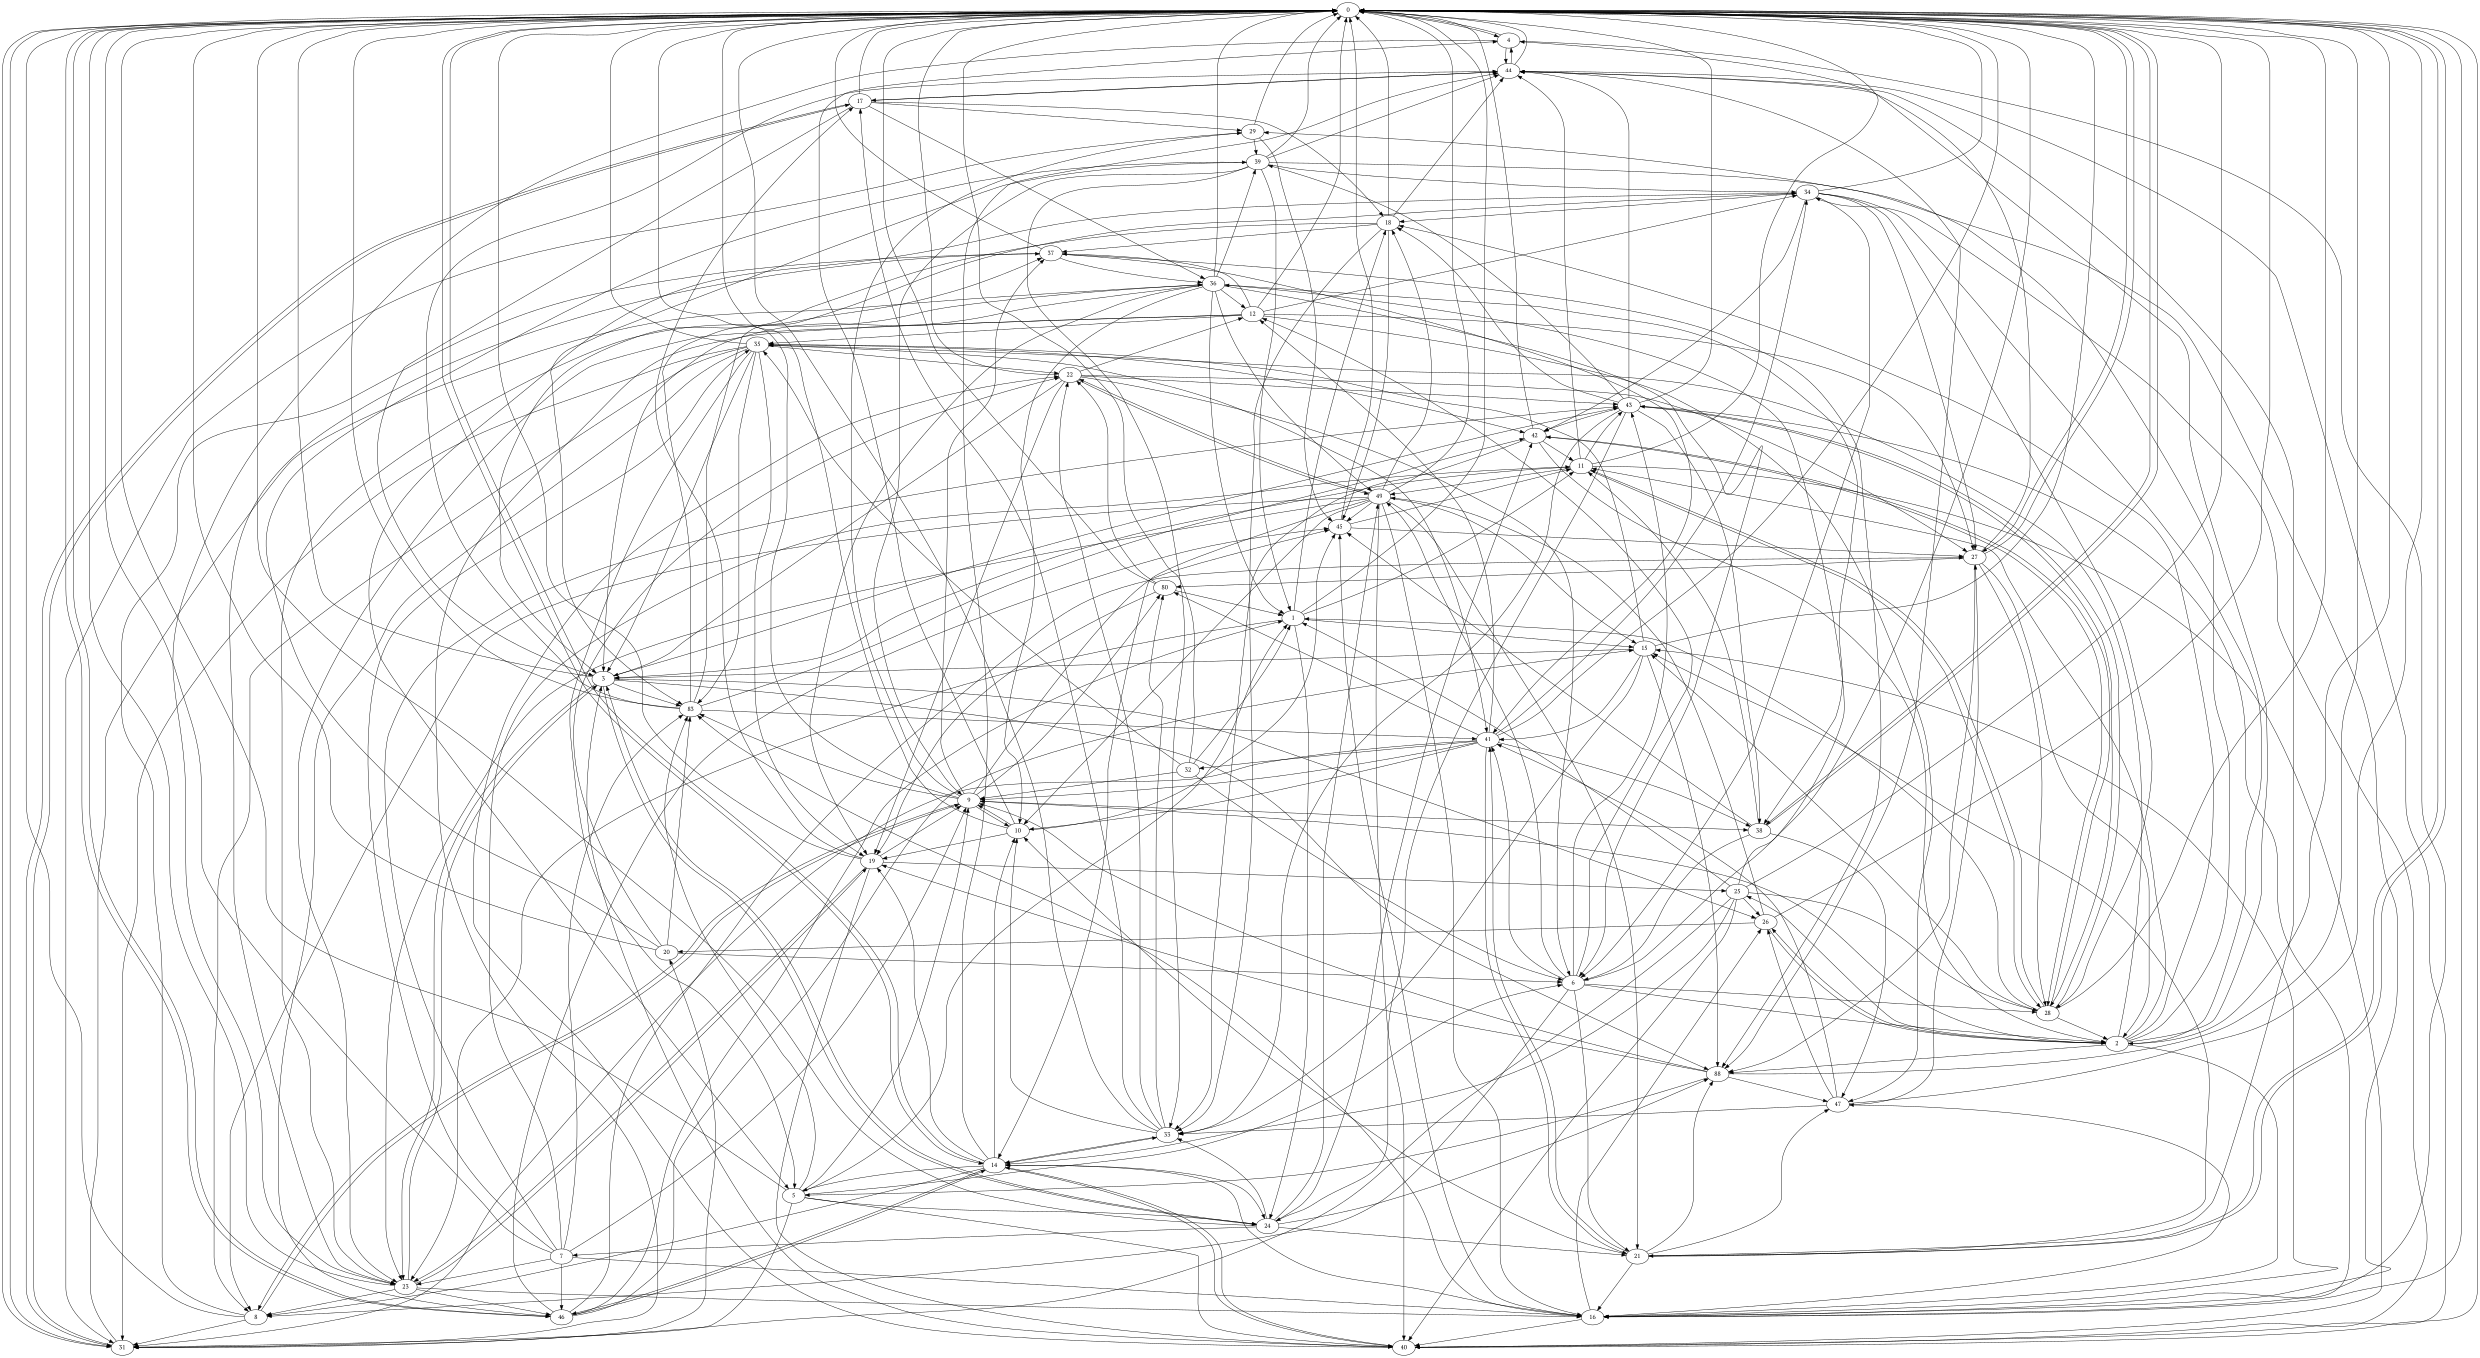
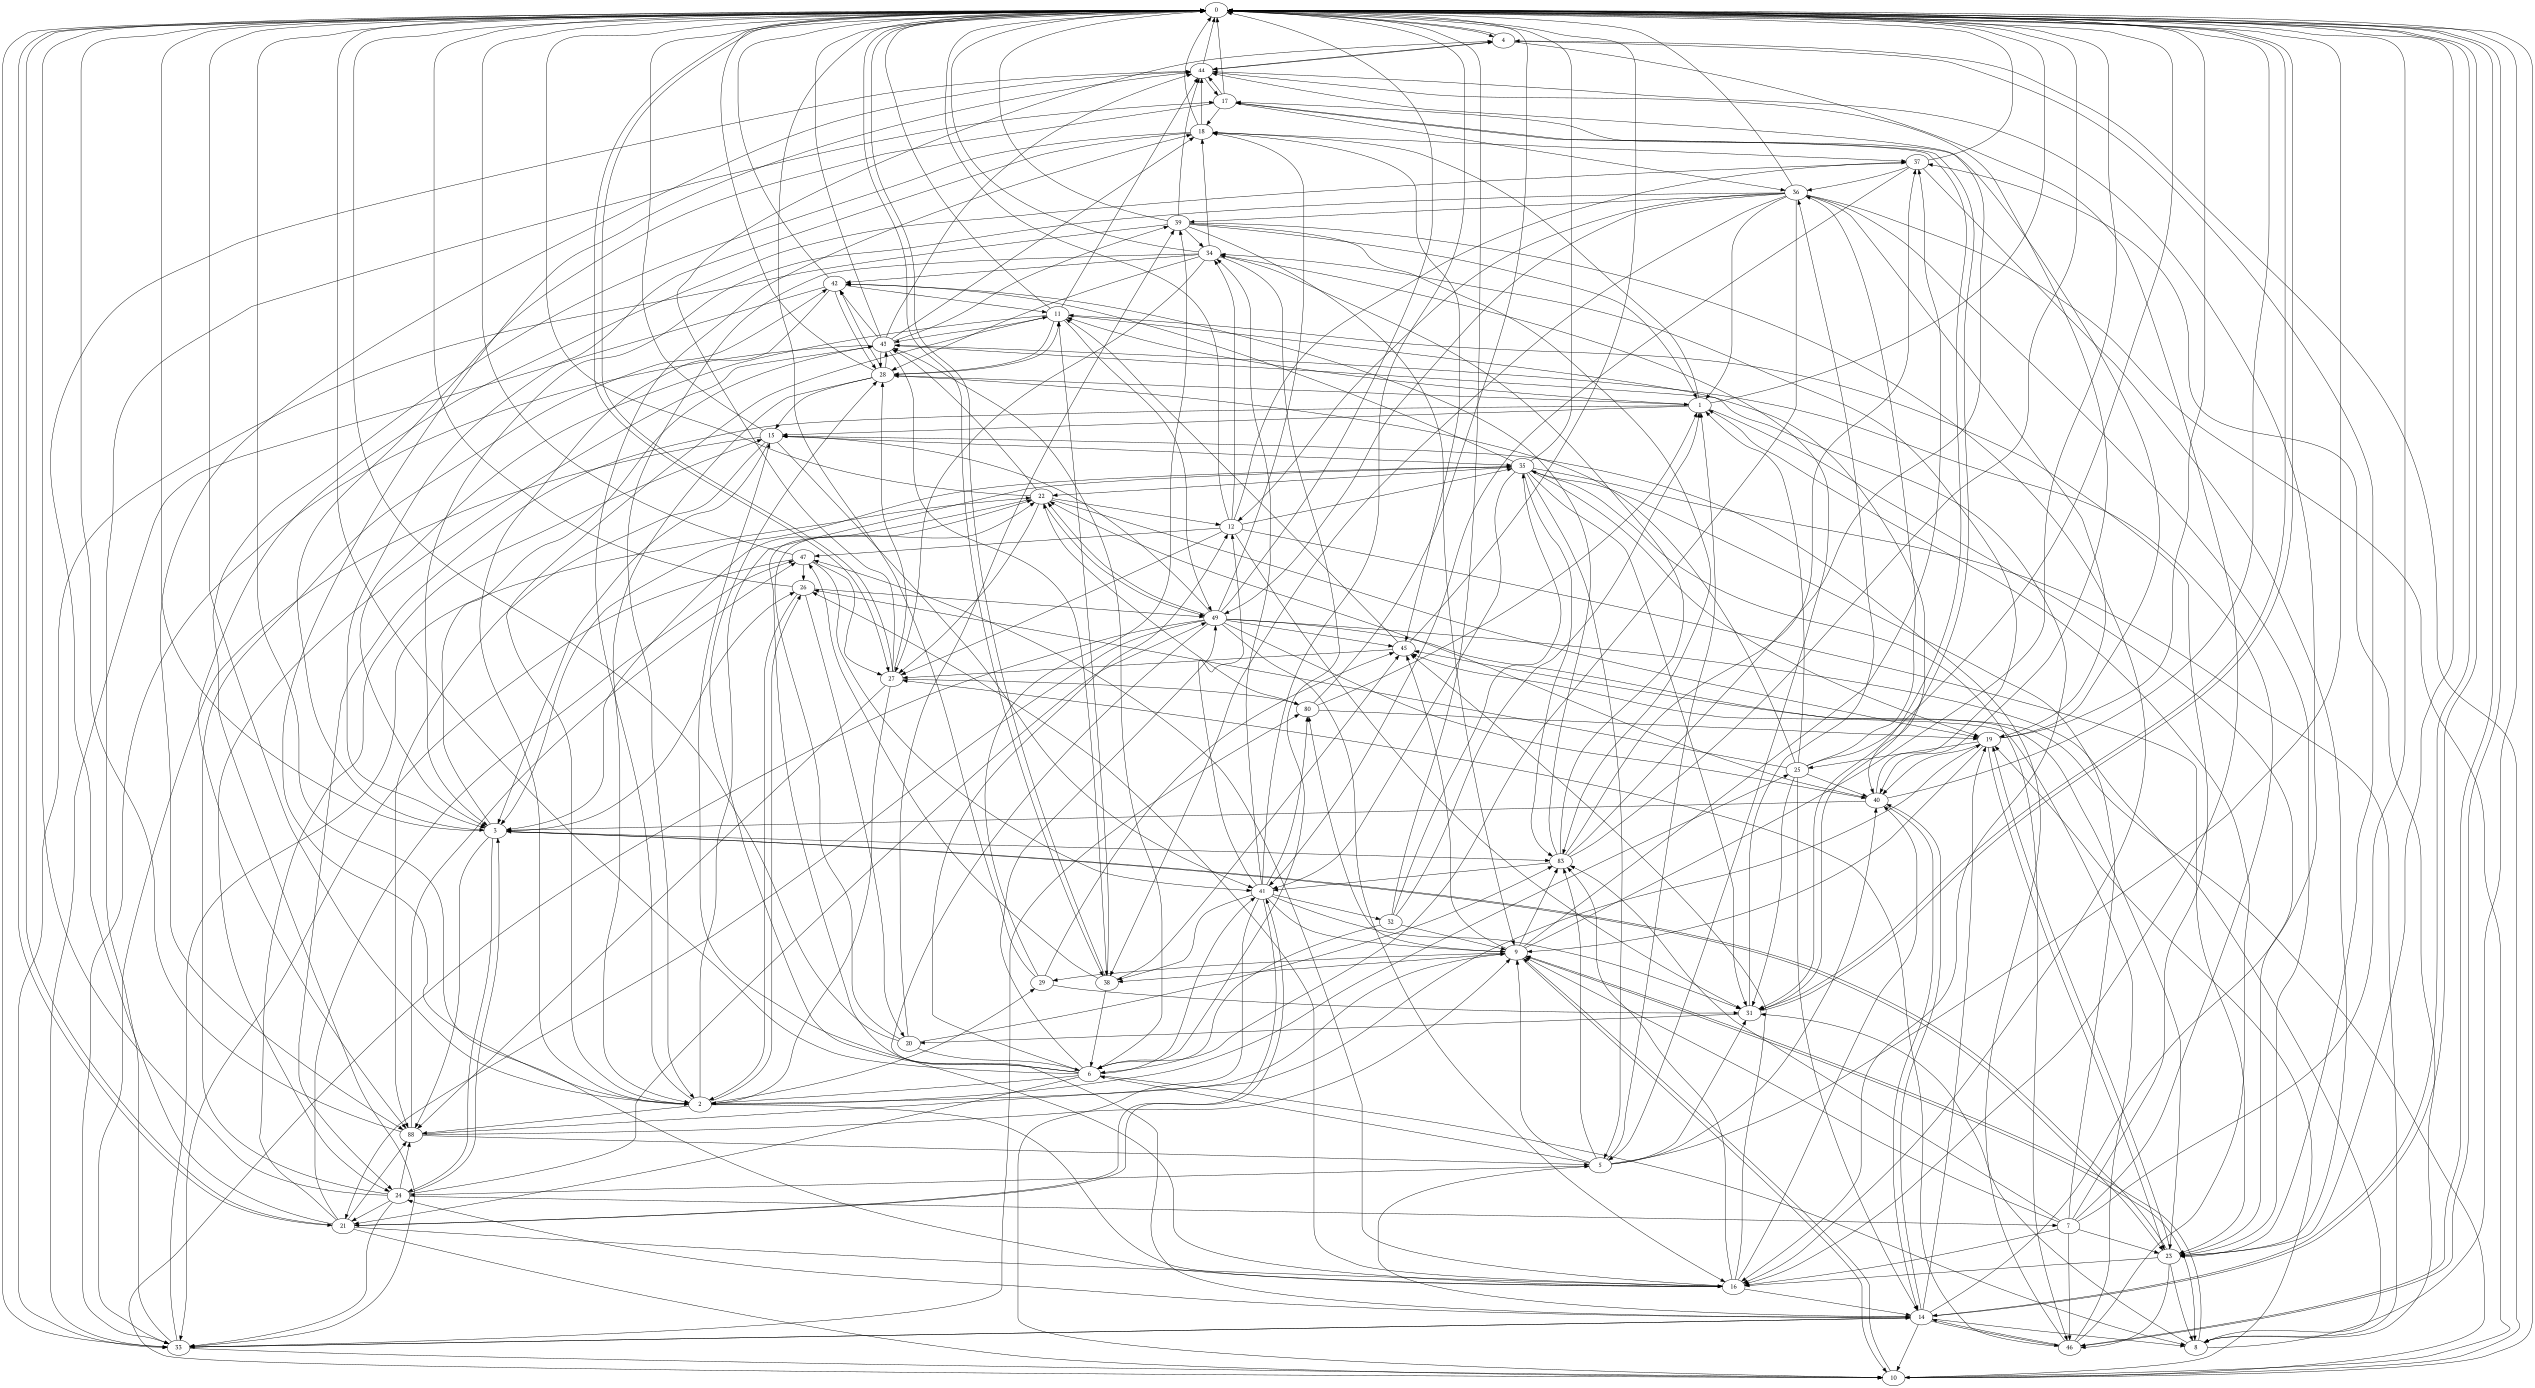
edge "17" -> "29": removed
edge "22" -> "6": reversed
